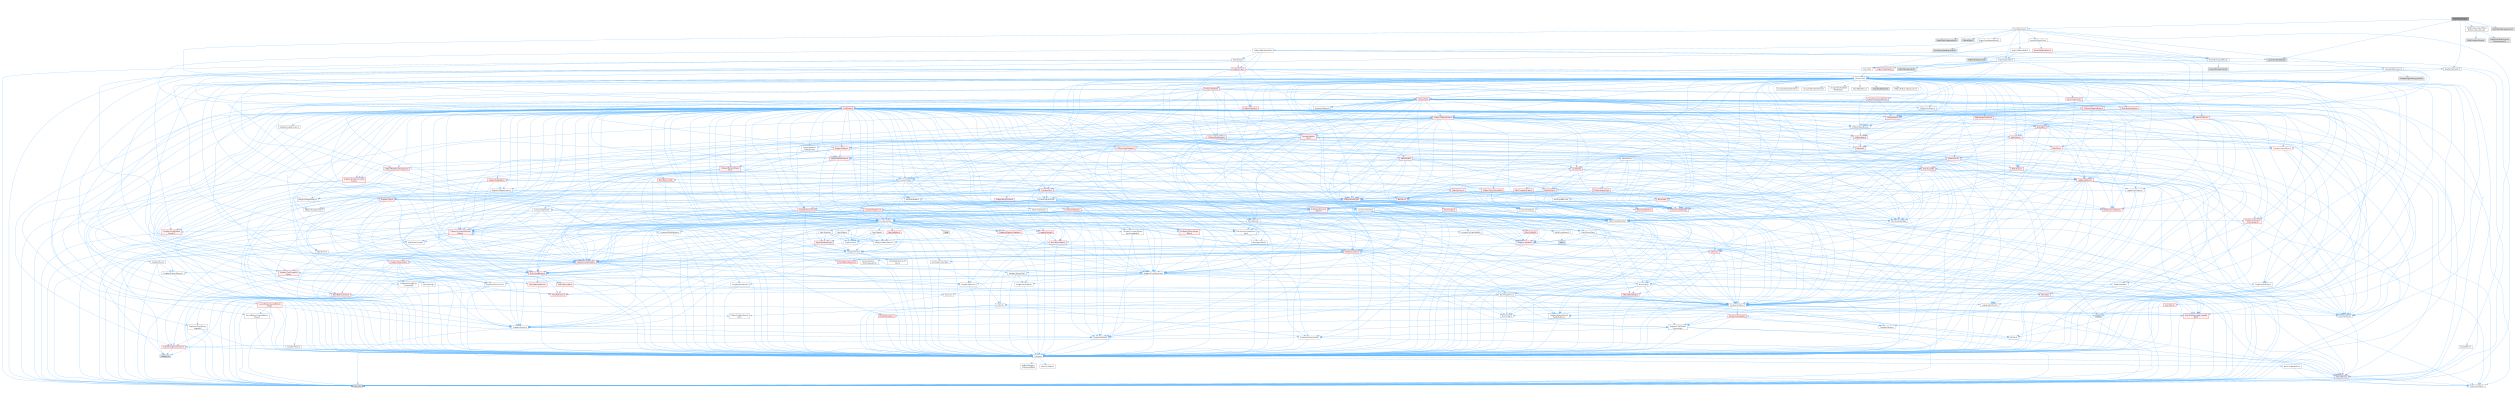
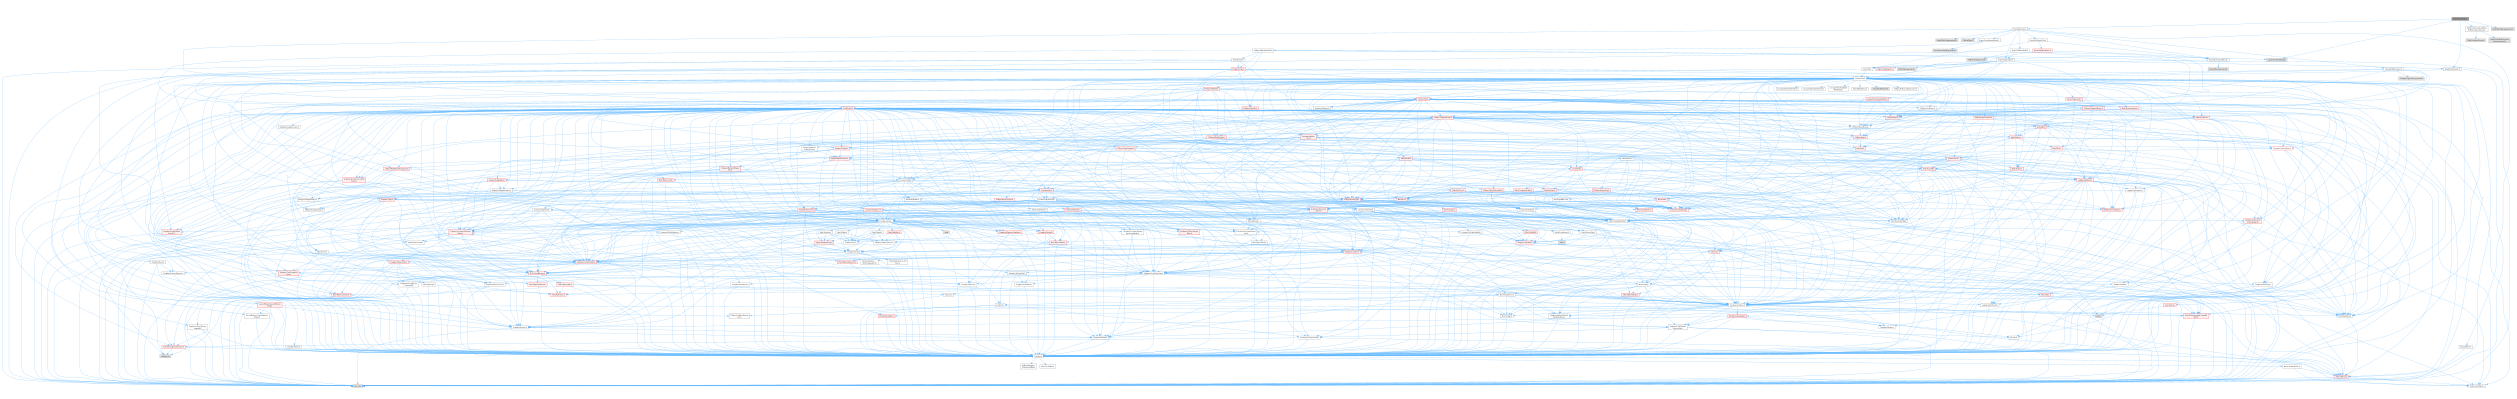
edge "Math/InterpCurvePoint.h" -> "Math/IntPoint.h": now "Math/InterpCurvePoint.h" -> "Math/Vector2D.h"
node "Misc/EngineVersionBase.h": removed
